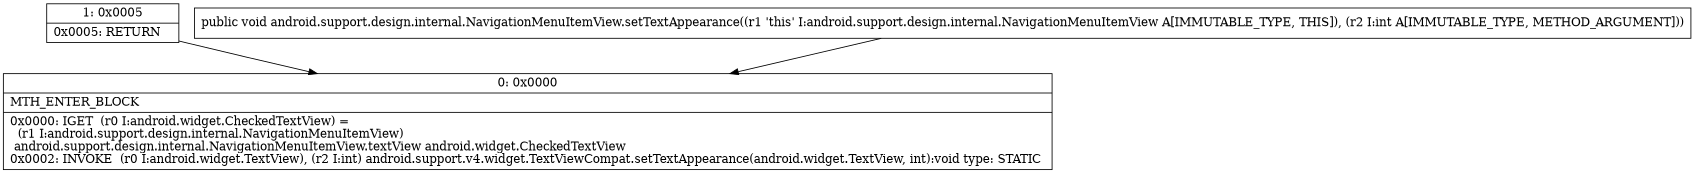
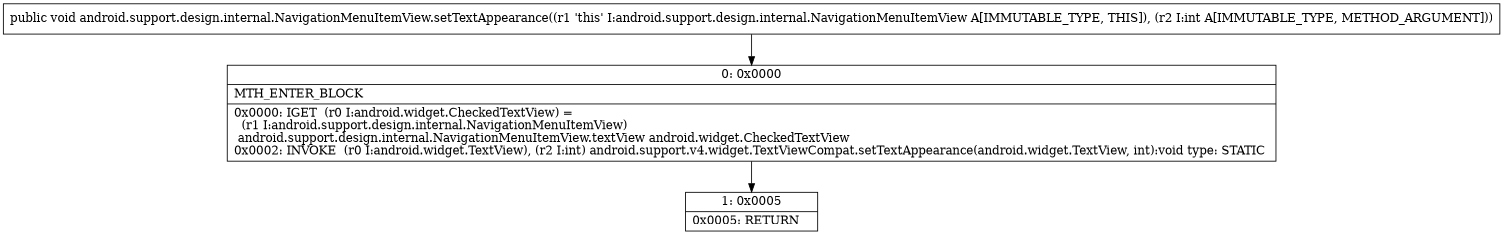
edge "1: 0x0005" -> "0: 0x0000": reversed
